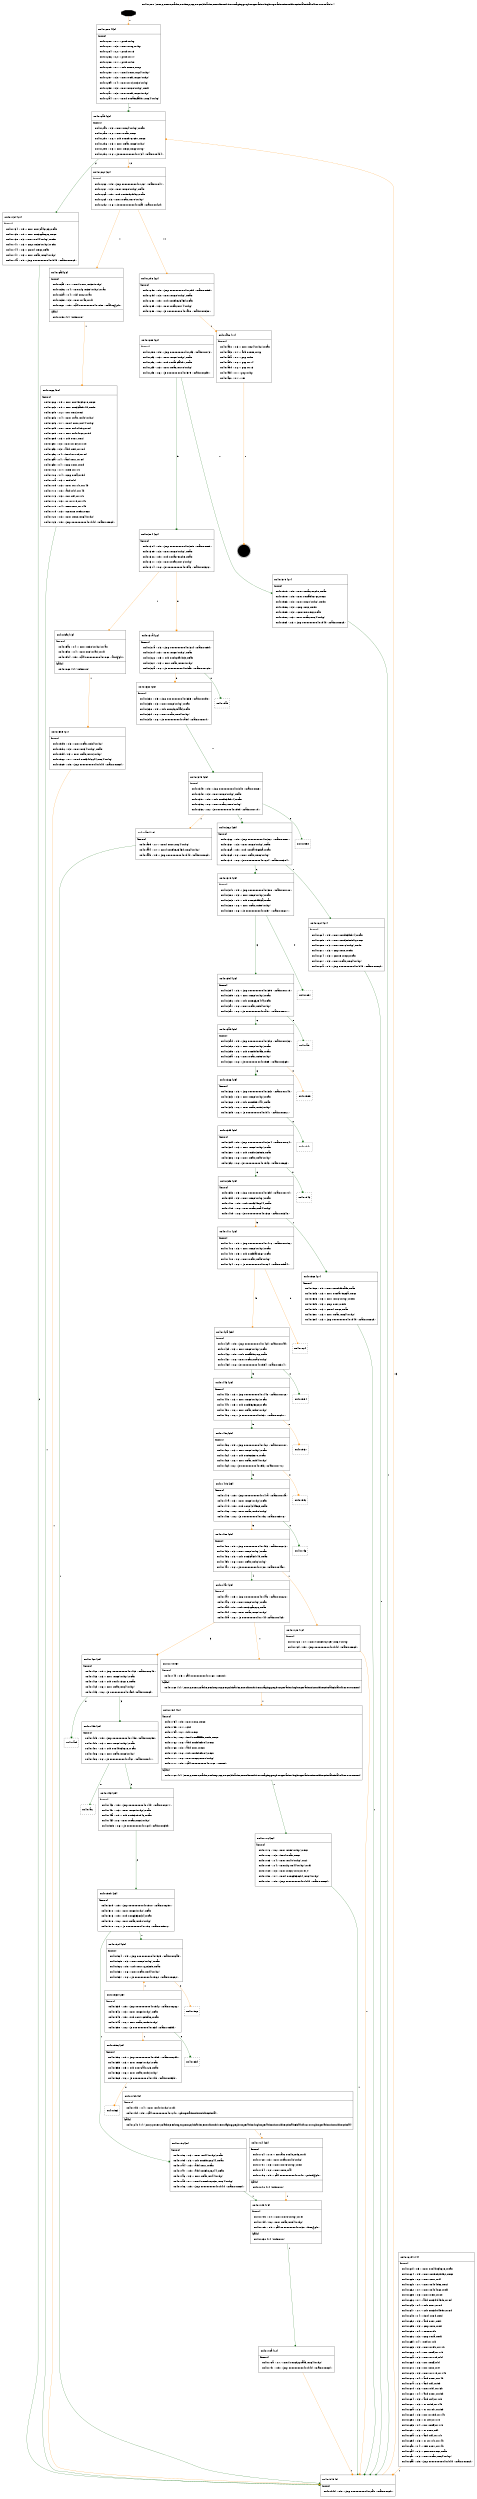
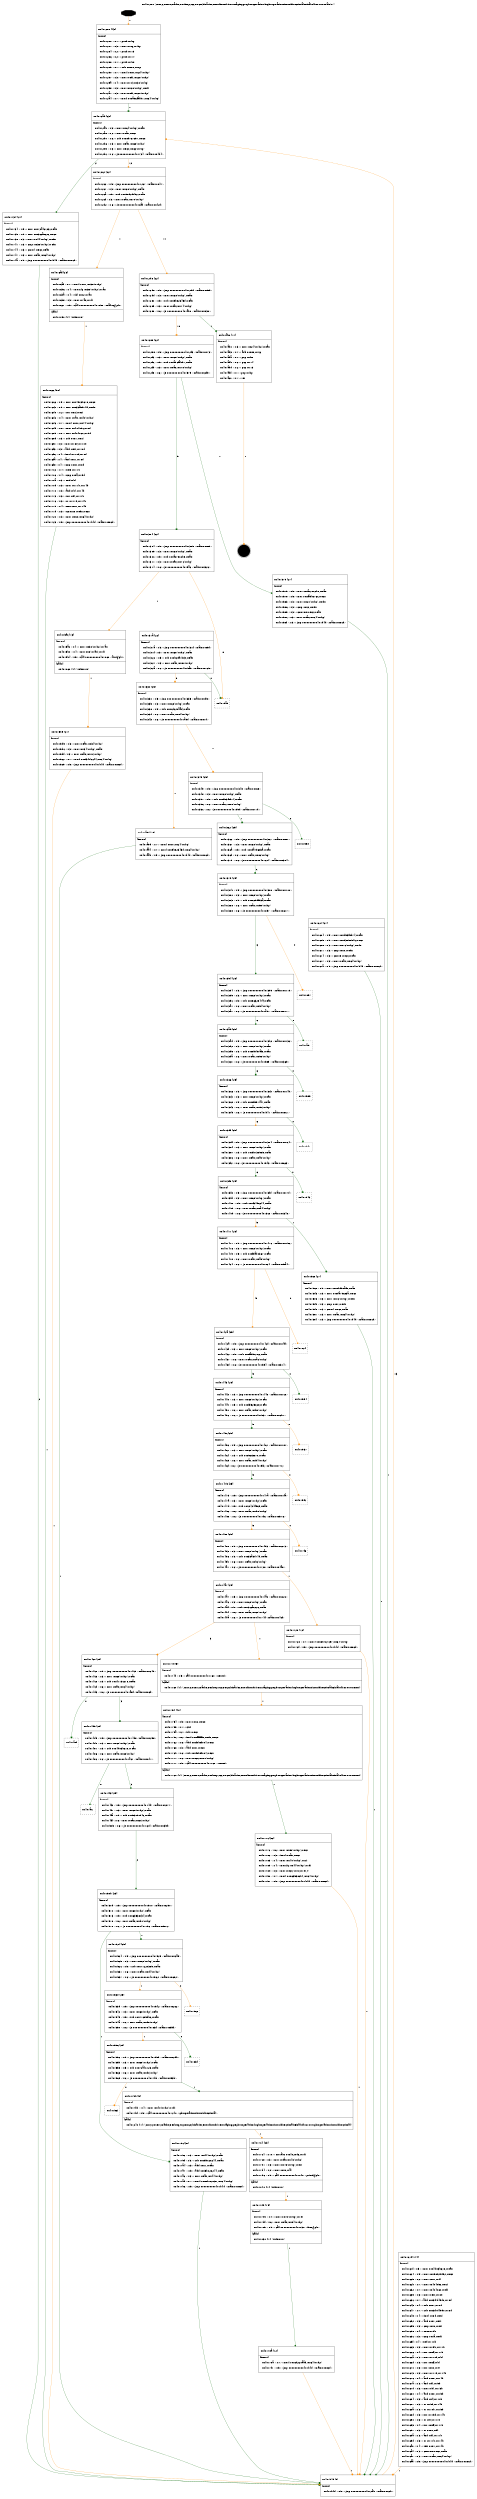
edge "0x4012d8 [22]" -> "0x401ab0 [17]": color darkorange -> darkgreen
edge "0x4012d8 [22]" -> "0x4012ee [22]": added, label "10"
edge "0x401304 [22]" -> "0x40131a [22]": now "0x401304 [22]" -> "0x4019a9"
edge "0x401330 [25]" -> "0x401349 [25]": color darkgreen -> darkorange
edge "0x401349 [25]" -> "0x401a9d [19]": now "0x401330 [25]" -> "0x401a9d [19]"
edge "0x401362 [25]" -> "0x401604 [27]": removed, label "1"
edge "0x40137b [25]" -> "0x401897": color darkgreen -> darkorange
edge "0x4013ad [25]" -> "0x4015e9": color darkorange -> darkgreen
edge "0x4013c6 [25]" -> "0x4013df [25]": added, label "6"
edge "0x401475 [25]" -> "0x4017f6": color darkgreen -> darkorange
edge "0x40148e [25]" -> "0x4014a7 [25]": removed, label "4"
edge "0x40153d [25]" -> "0x401524 [25]": reversed
edge "0x401556 [25]" -> "0x4017bb [9]": added, label "1"
edge "0x40177c [32]" -> "0x401b4d [5]": color darkgreen -> darkorange
edge "0x40179c [31]" -> "0x4017db [15]": now "0x40179c [31]" -> "0x401b4d [5]"
